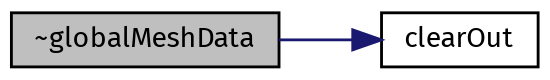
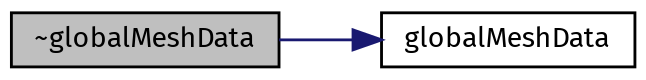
node "clearOut": label "clearOut" -> "globalMeshData"
